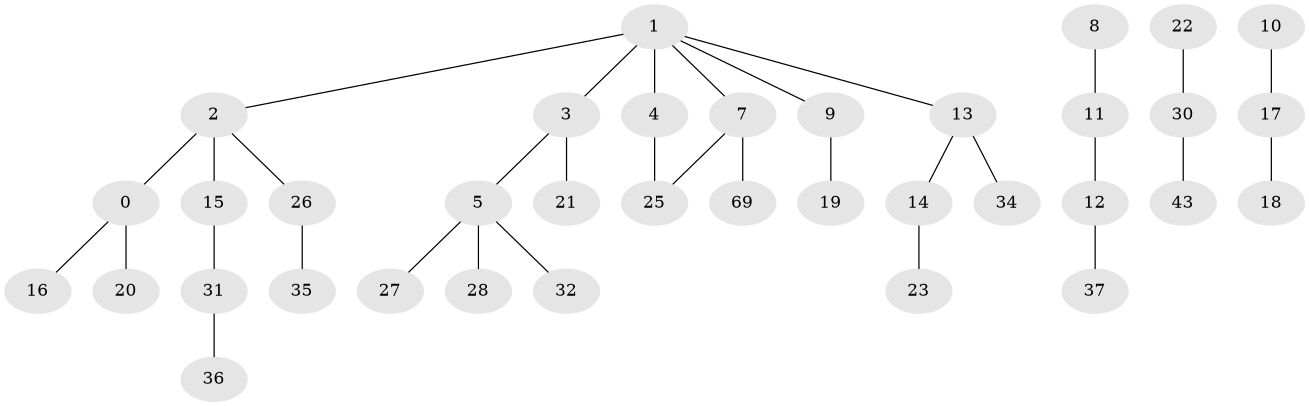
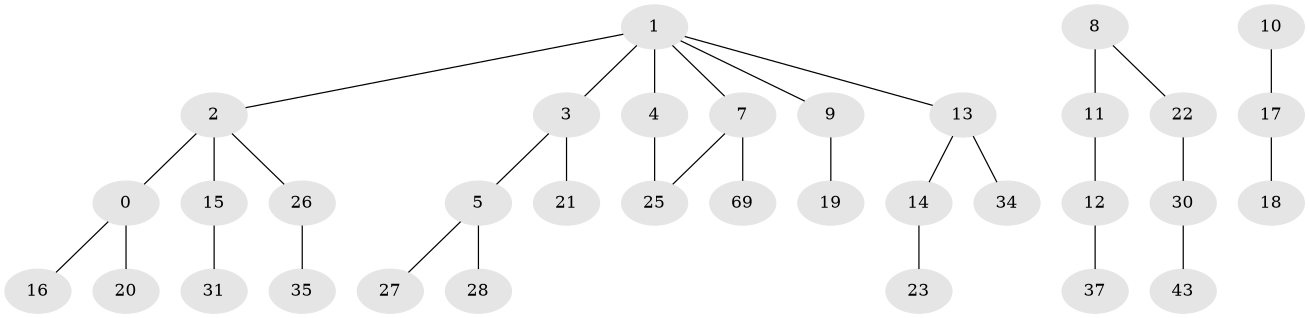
edge "8" -- "22": added
node "32": removed
node "36": removed
